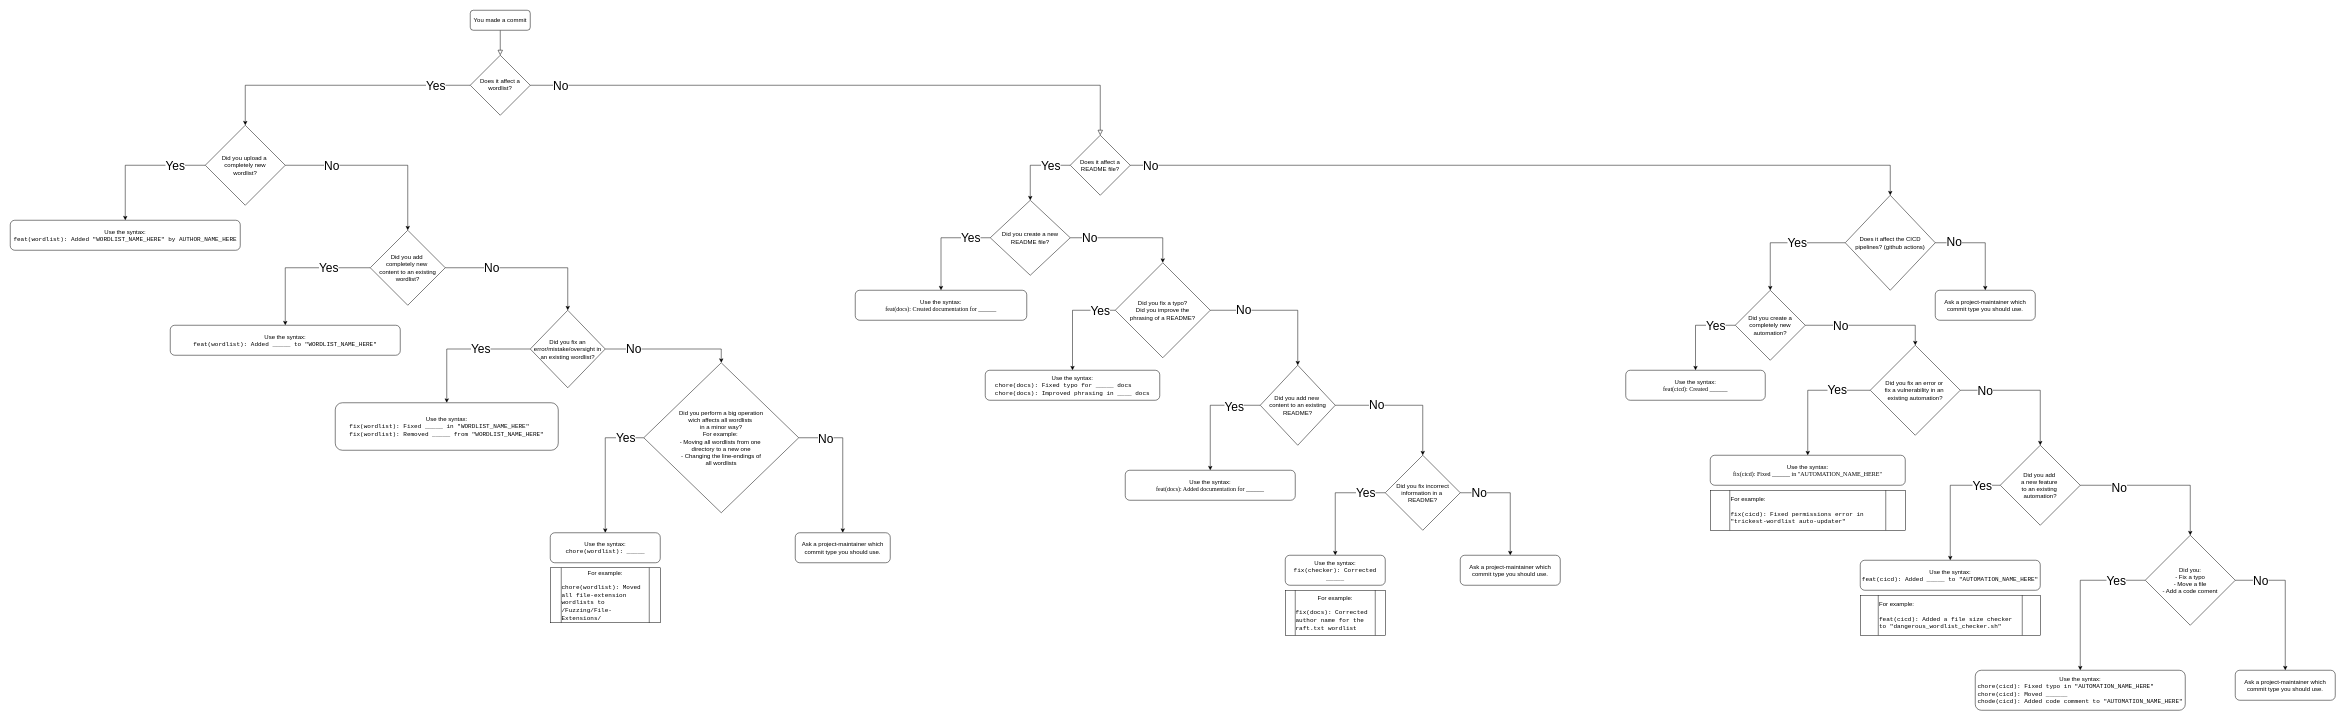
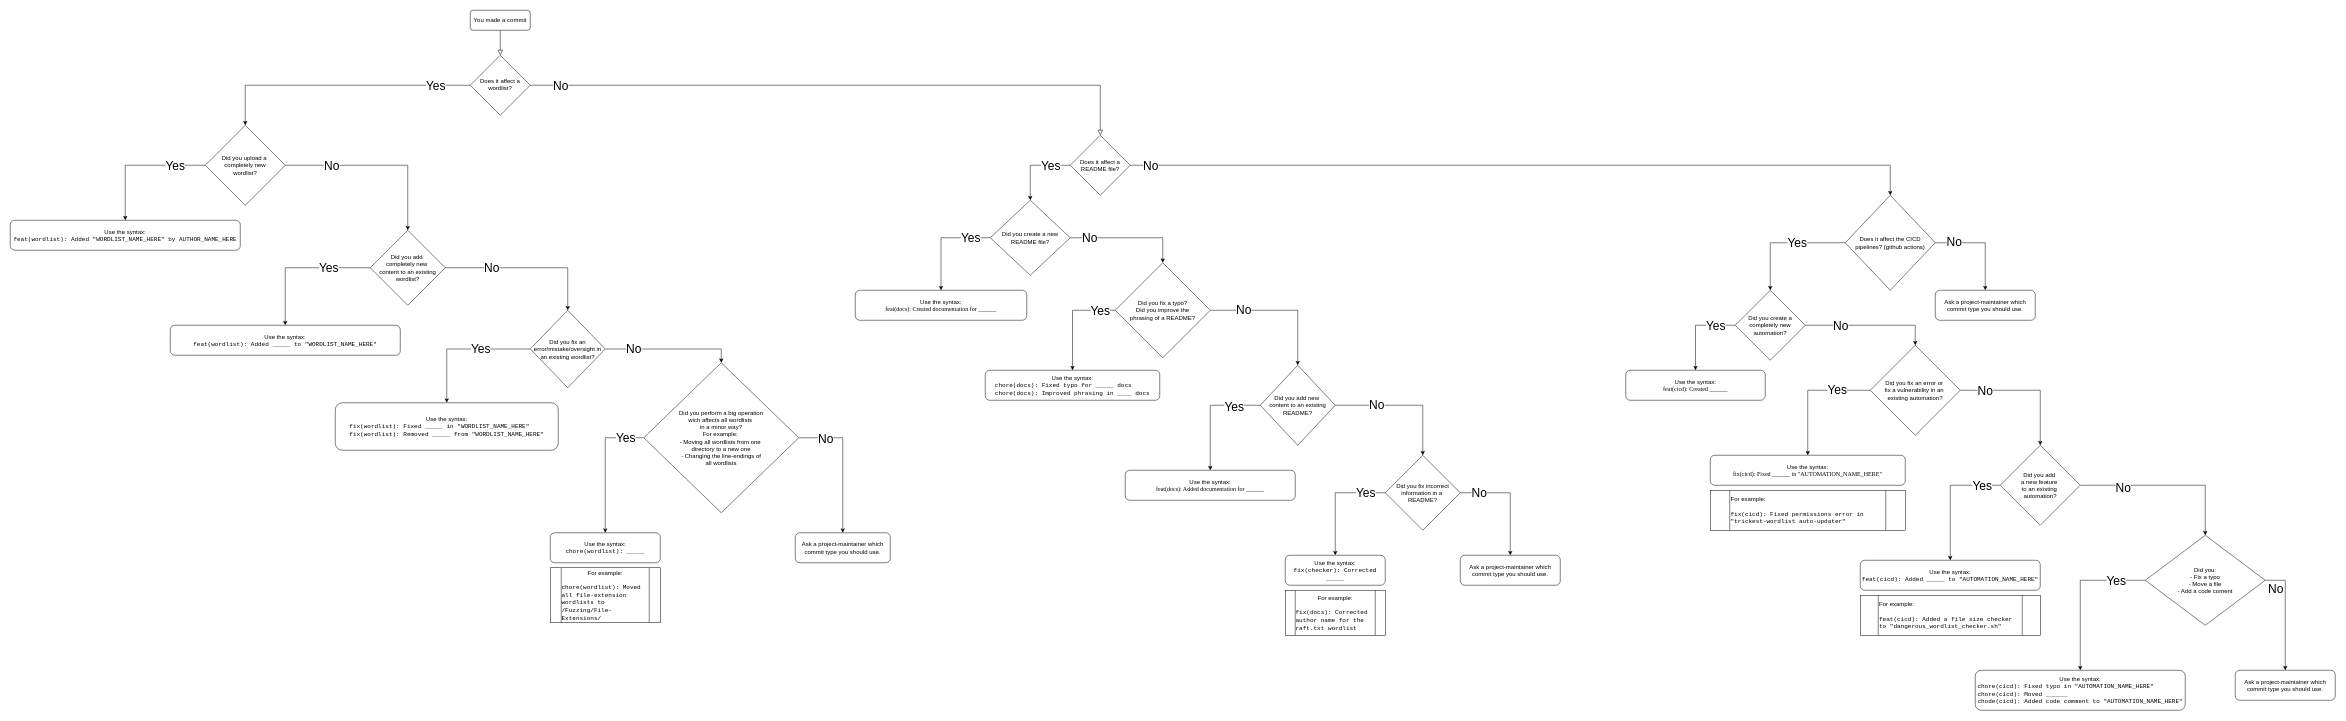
node "Did you: - Fix a typo - Move a file - Add a code coment": size 90x90 -> 120x90
